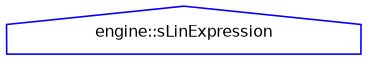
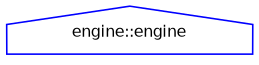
node "engine::sLinExpression": label "engine::sLinExpression" -> "engine::engine"
